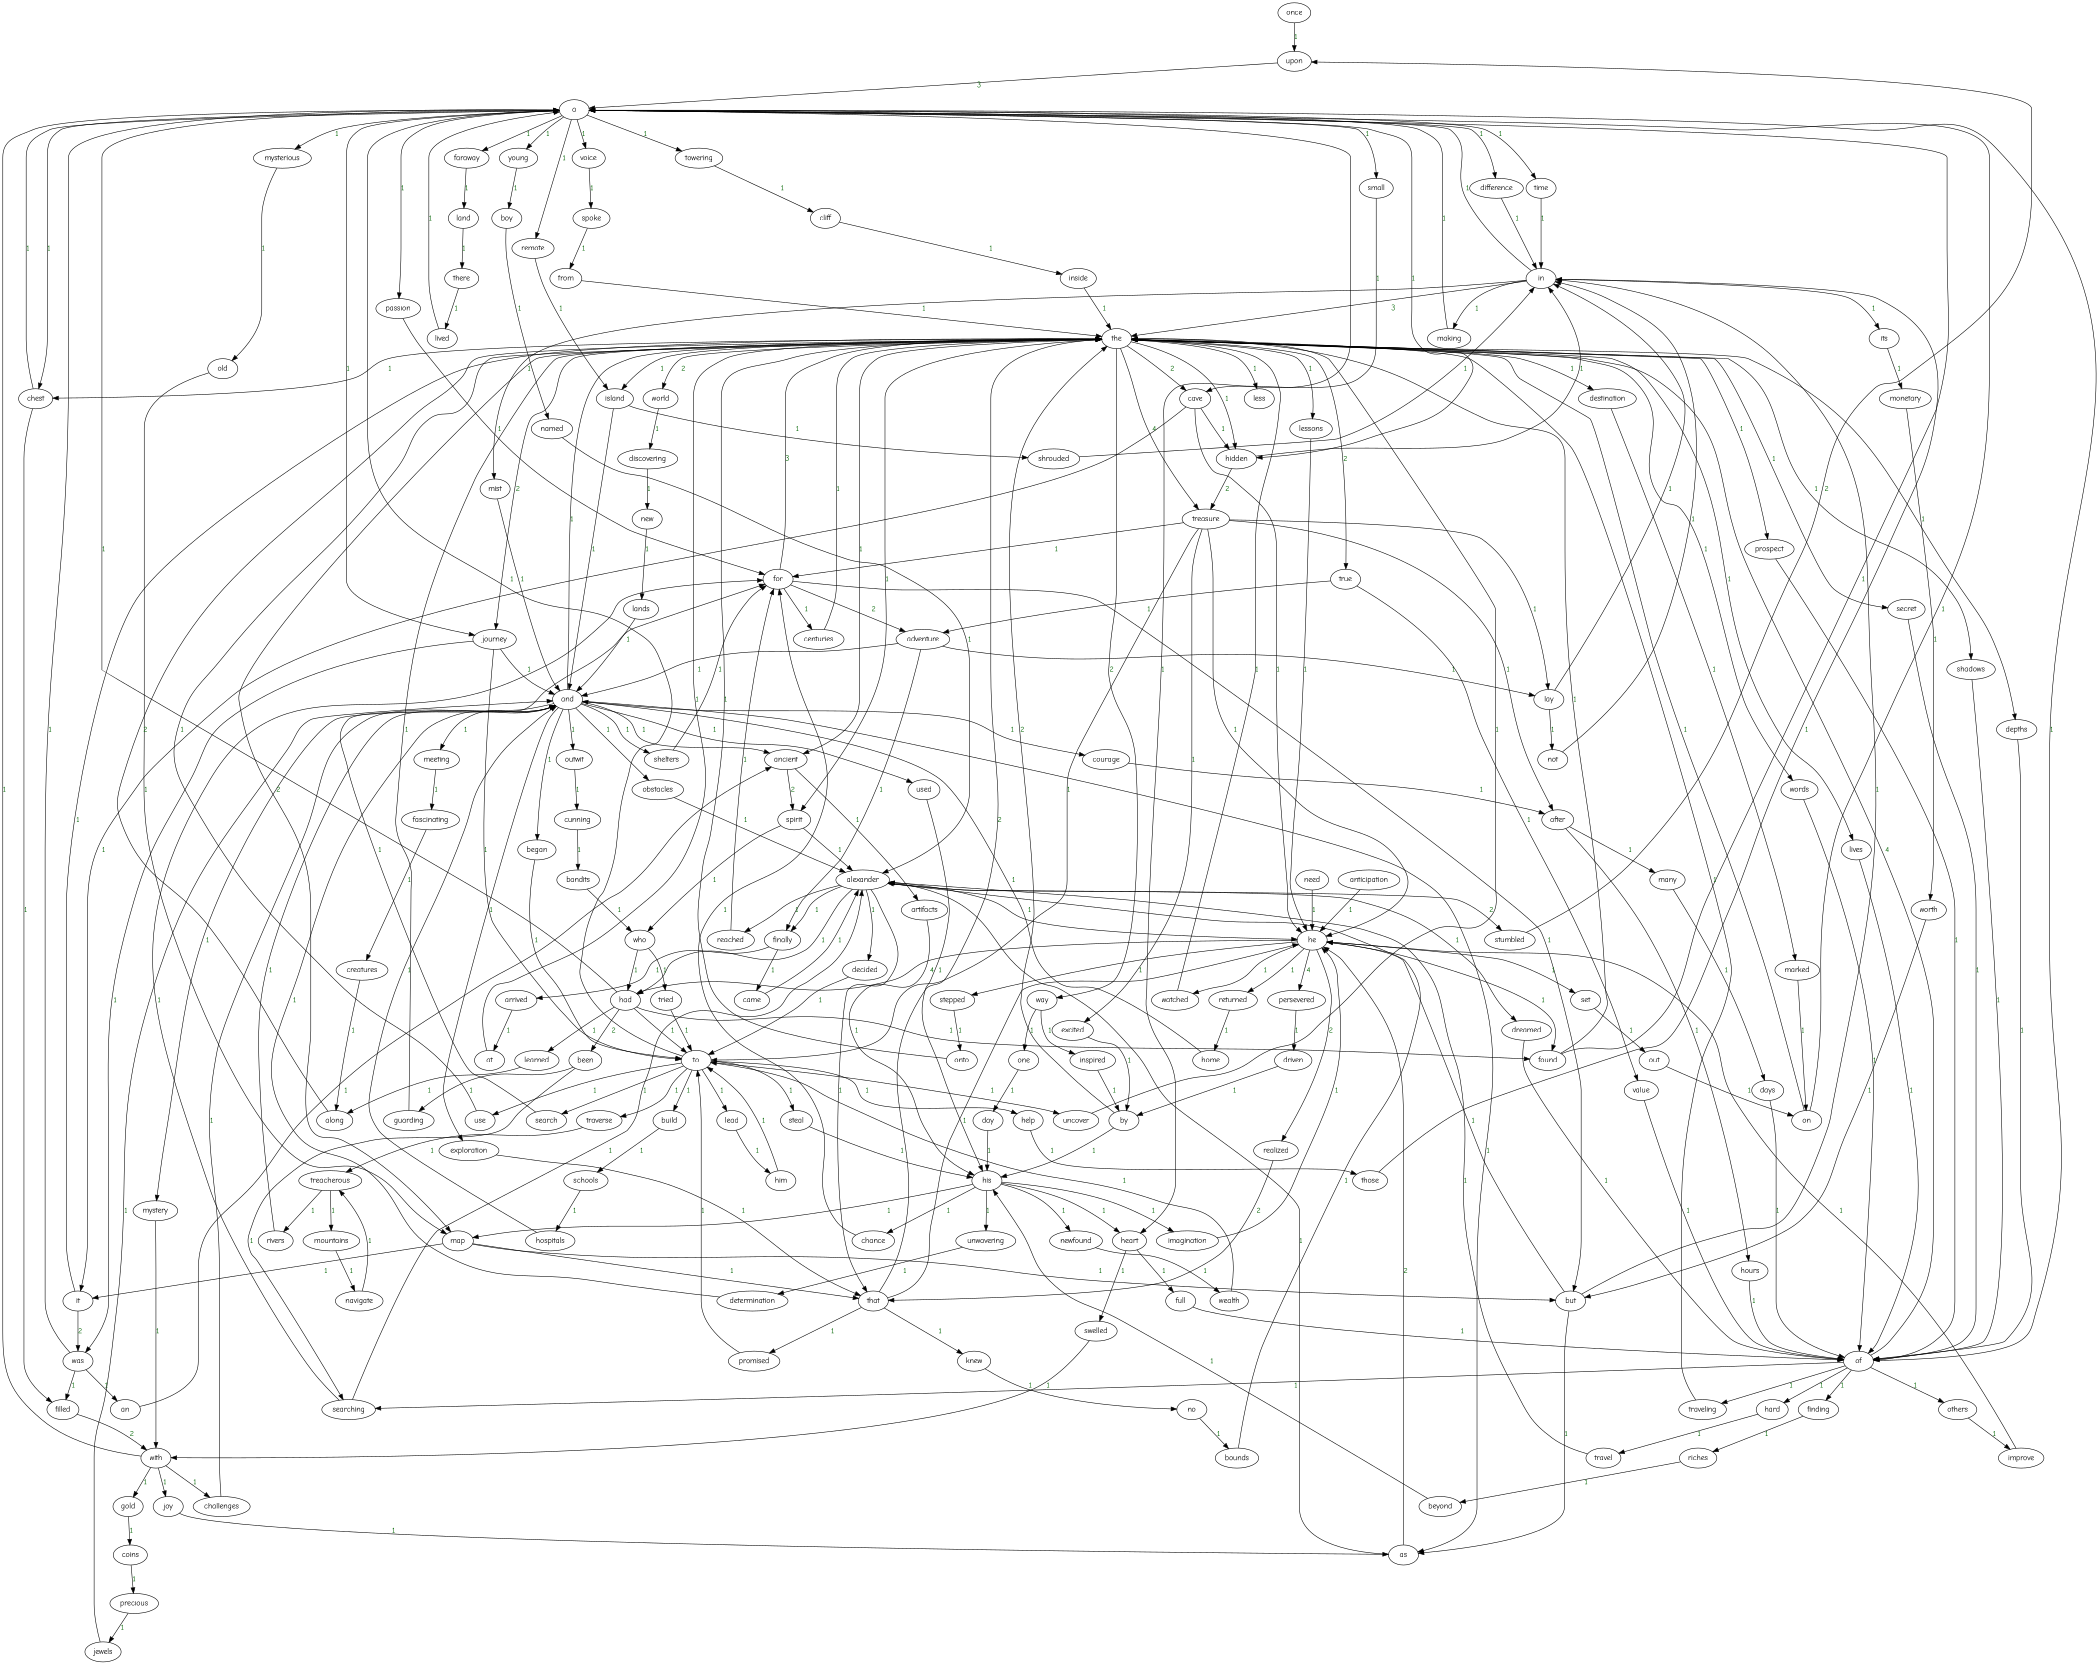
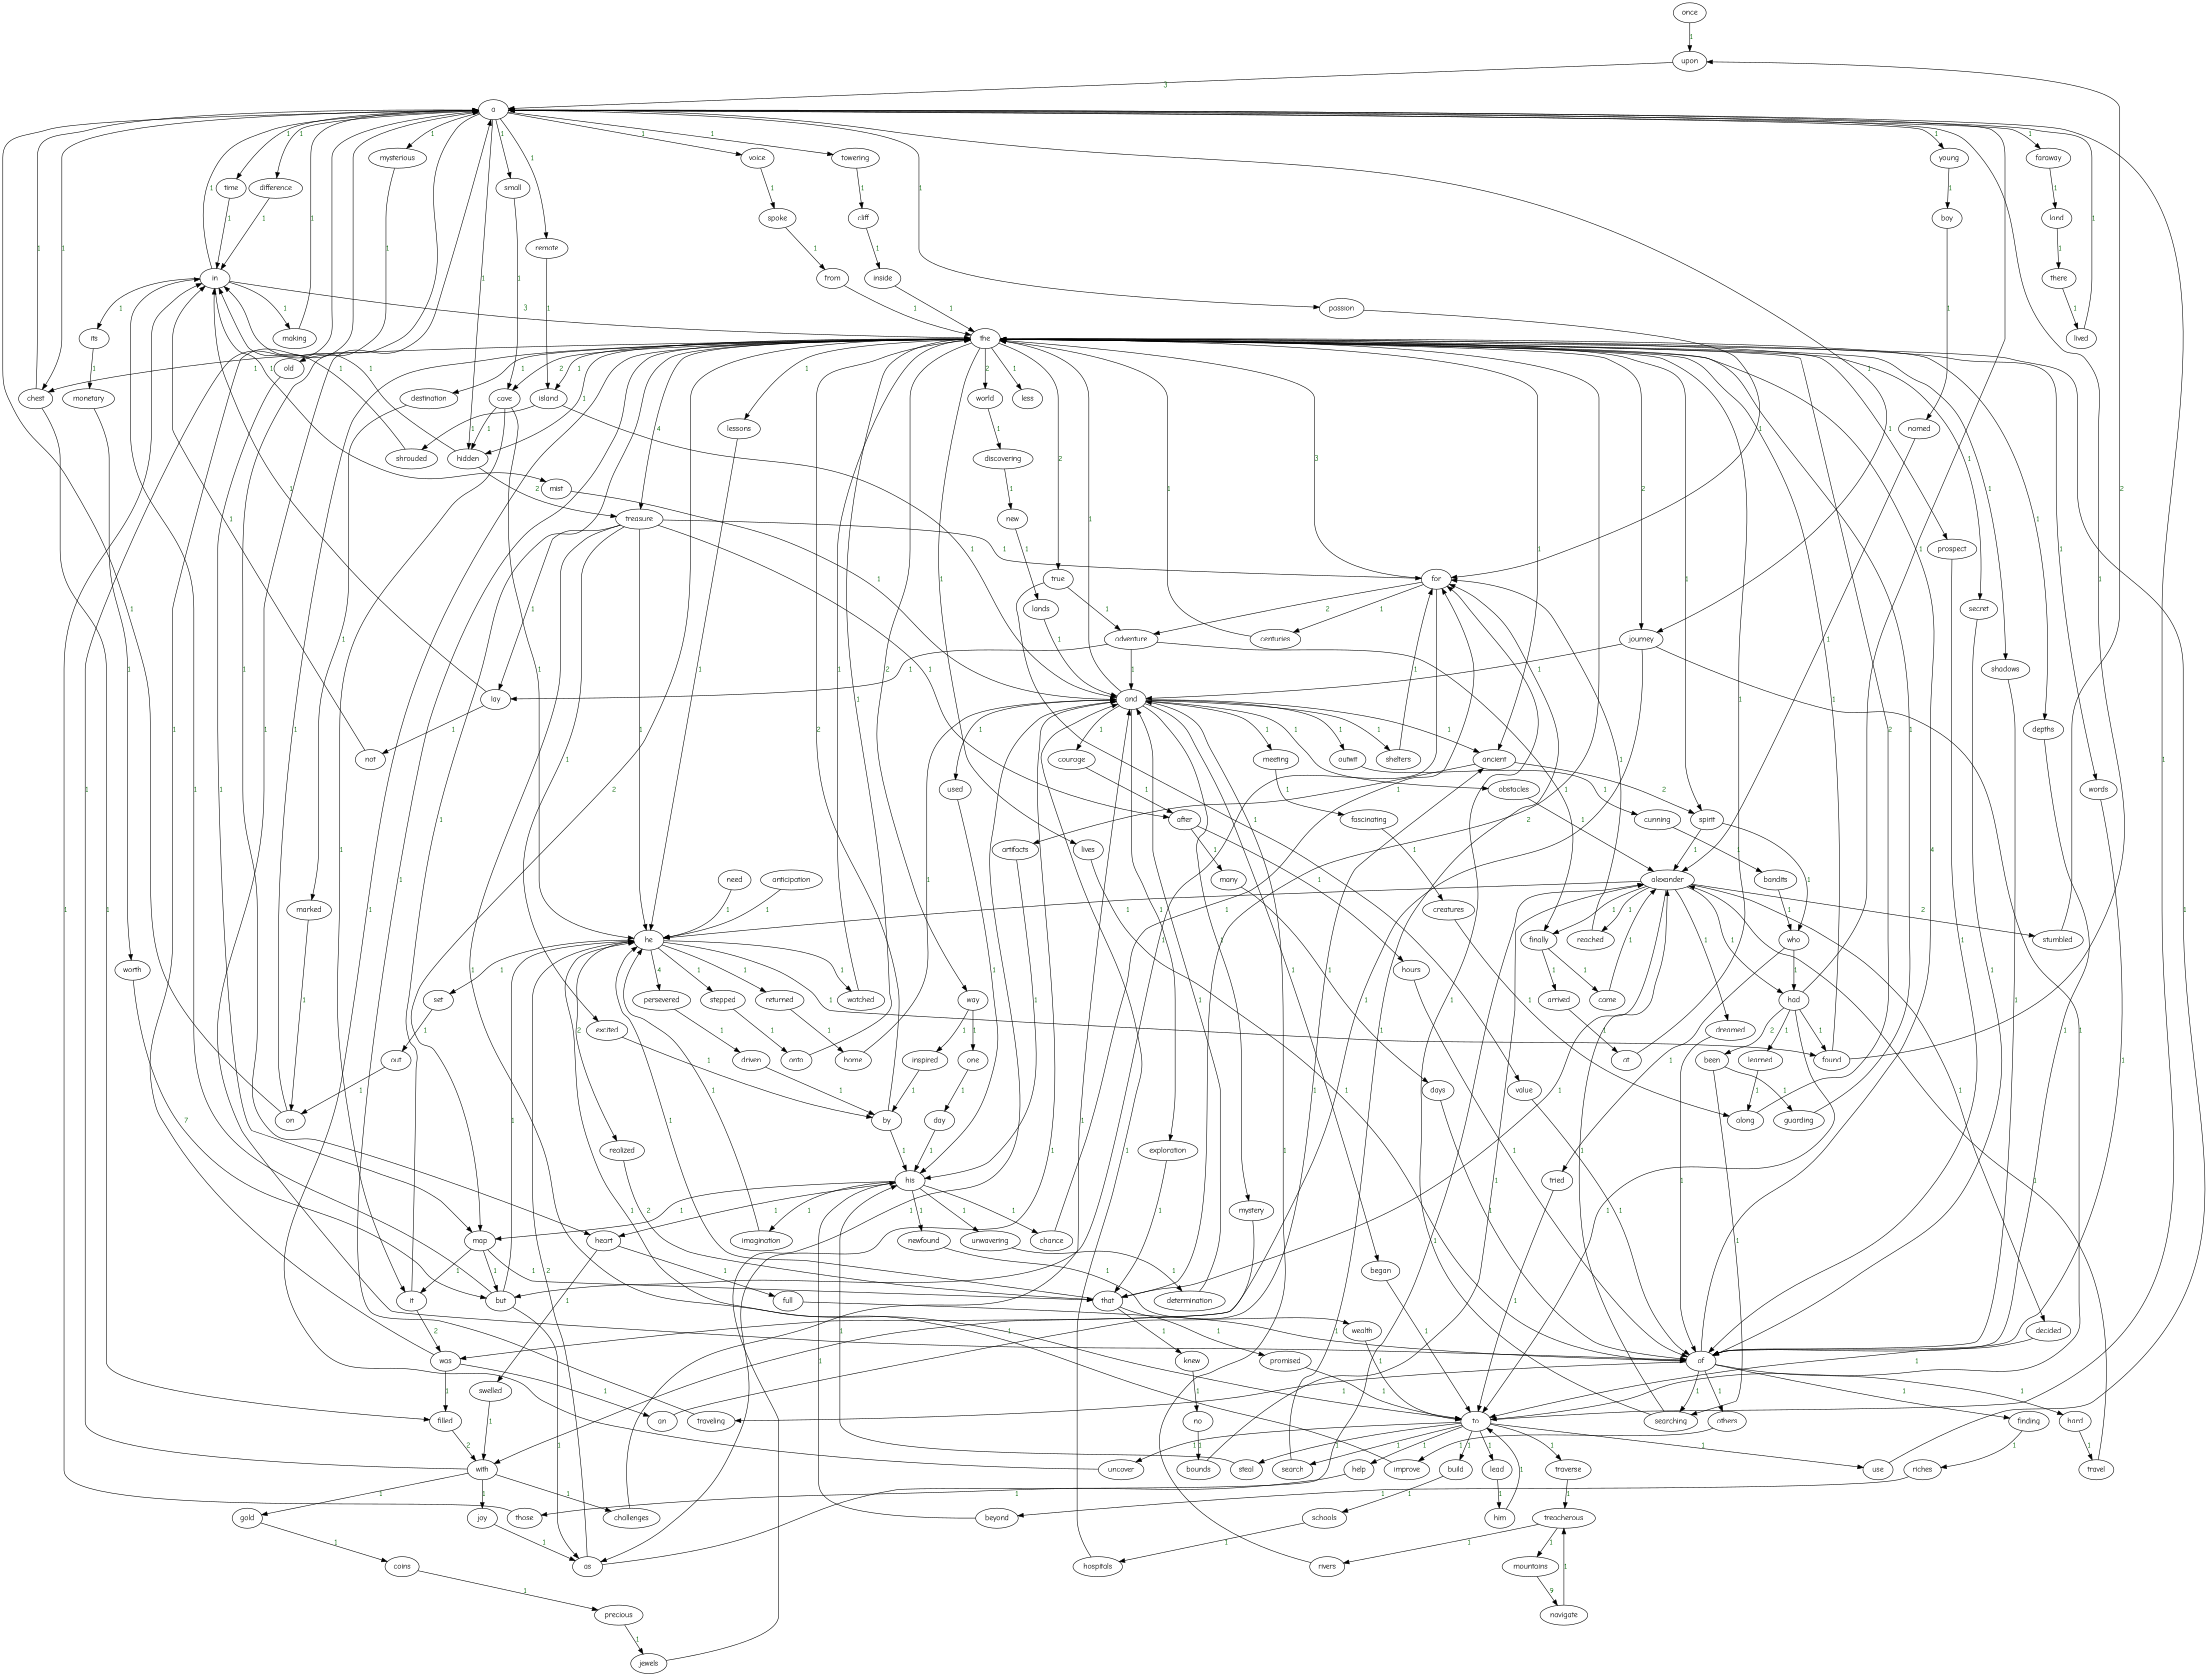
edge "he" -> "had": removed, label "4"
edge "worth" -> "but": label "1" -> "7"
edge "mountains" -> "navigate": label "1" -> "9"
